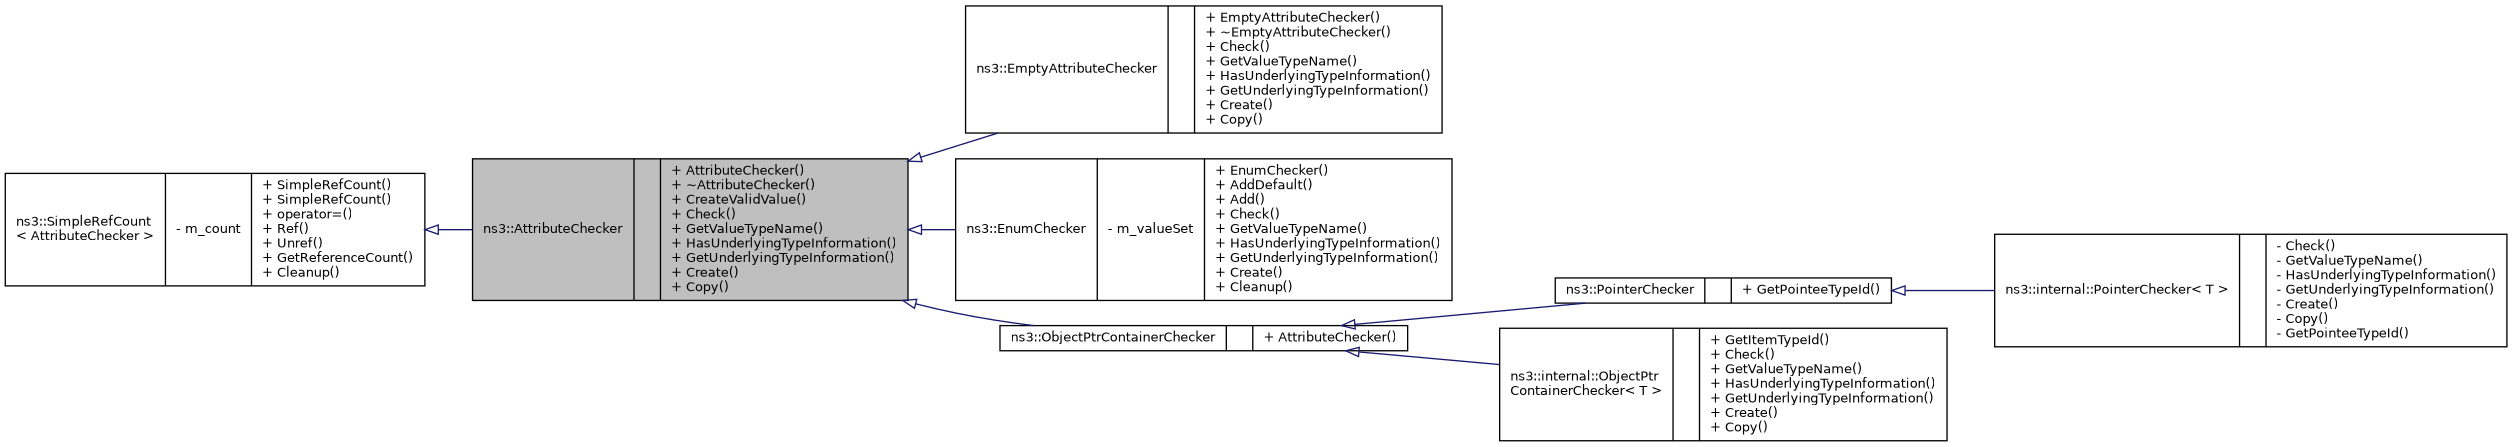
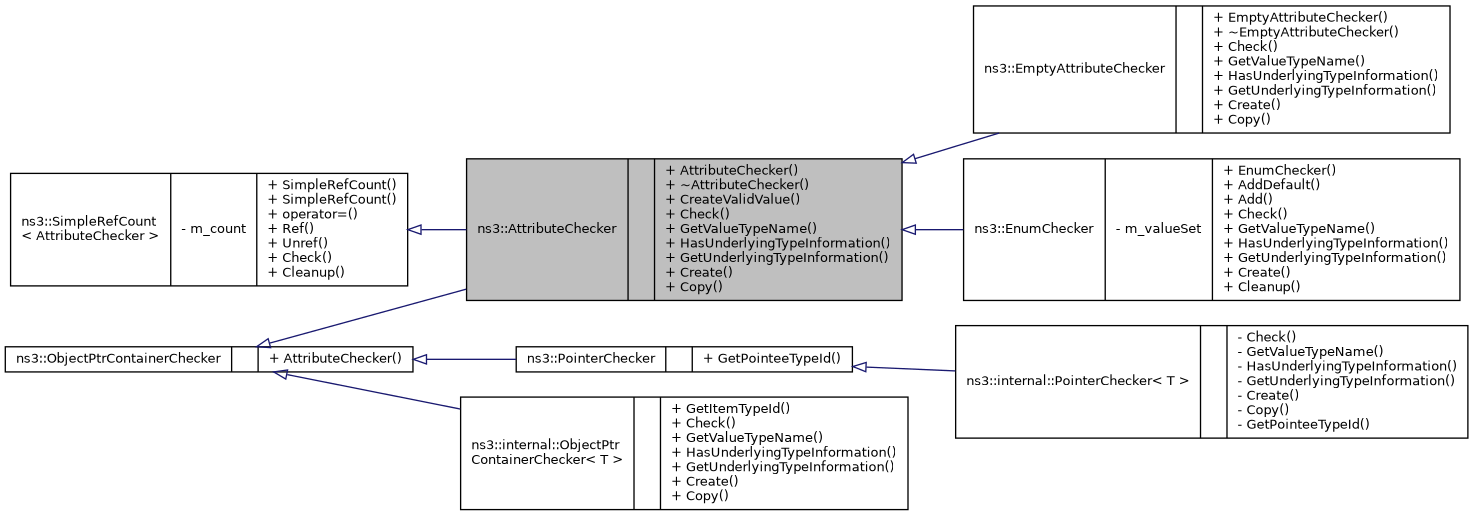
node "ns3::SimpleRefCount": text "+ GetReferenceCount()" -> "+ Check()"
edge "ns3::ObjectPtrContainerChecker" -> "ns3::AttributeChecker": reversed
